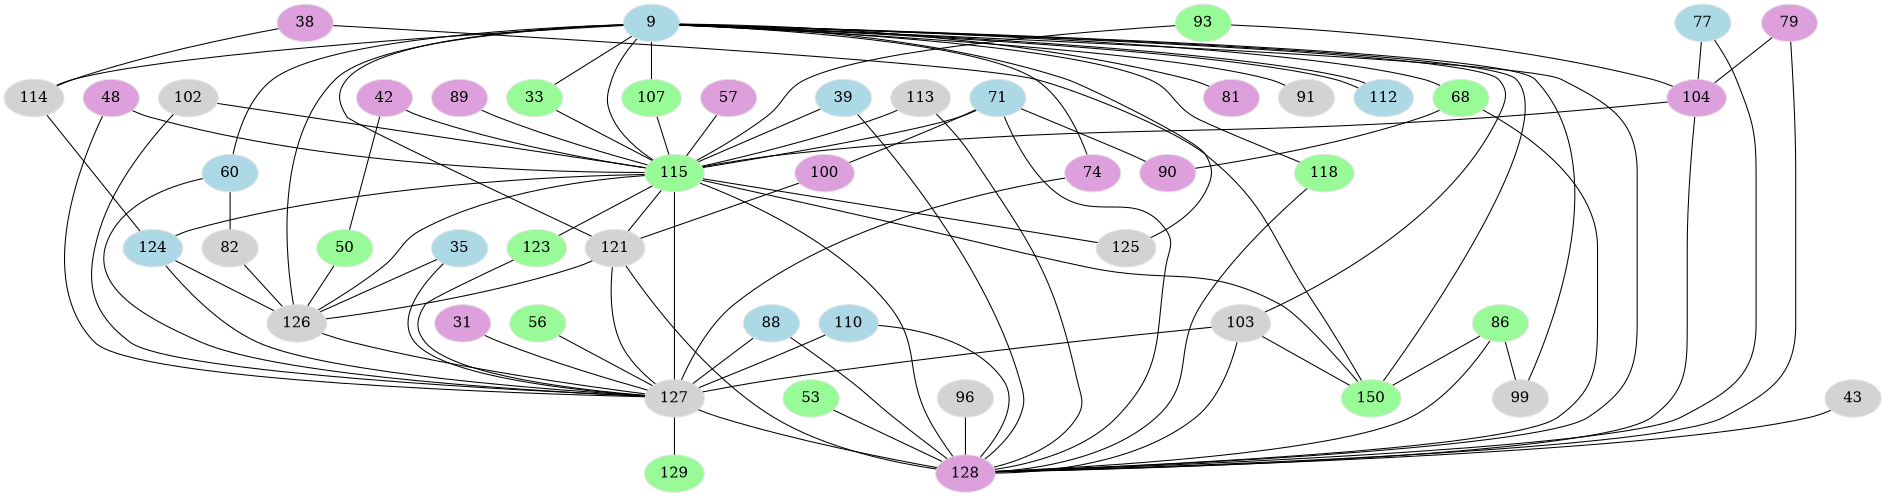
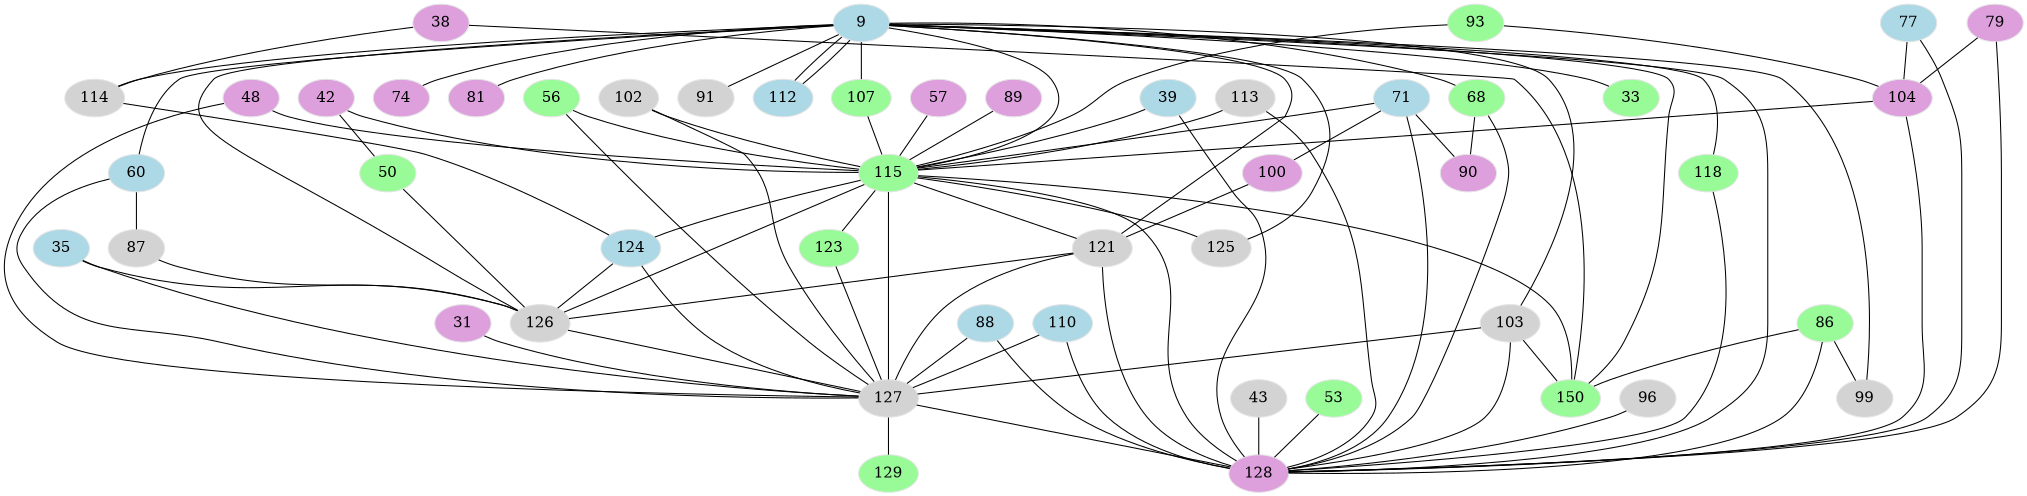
edge "33" -- "115": now "56" -- "115"
edge "74" -- "127": removed
node "82": label "82" -> "87"
